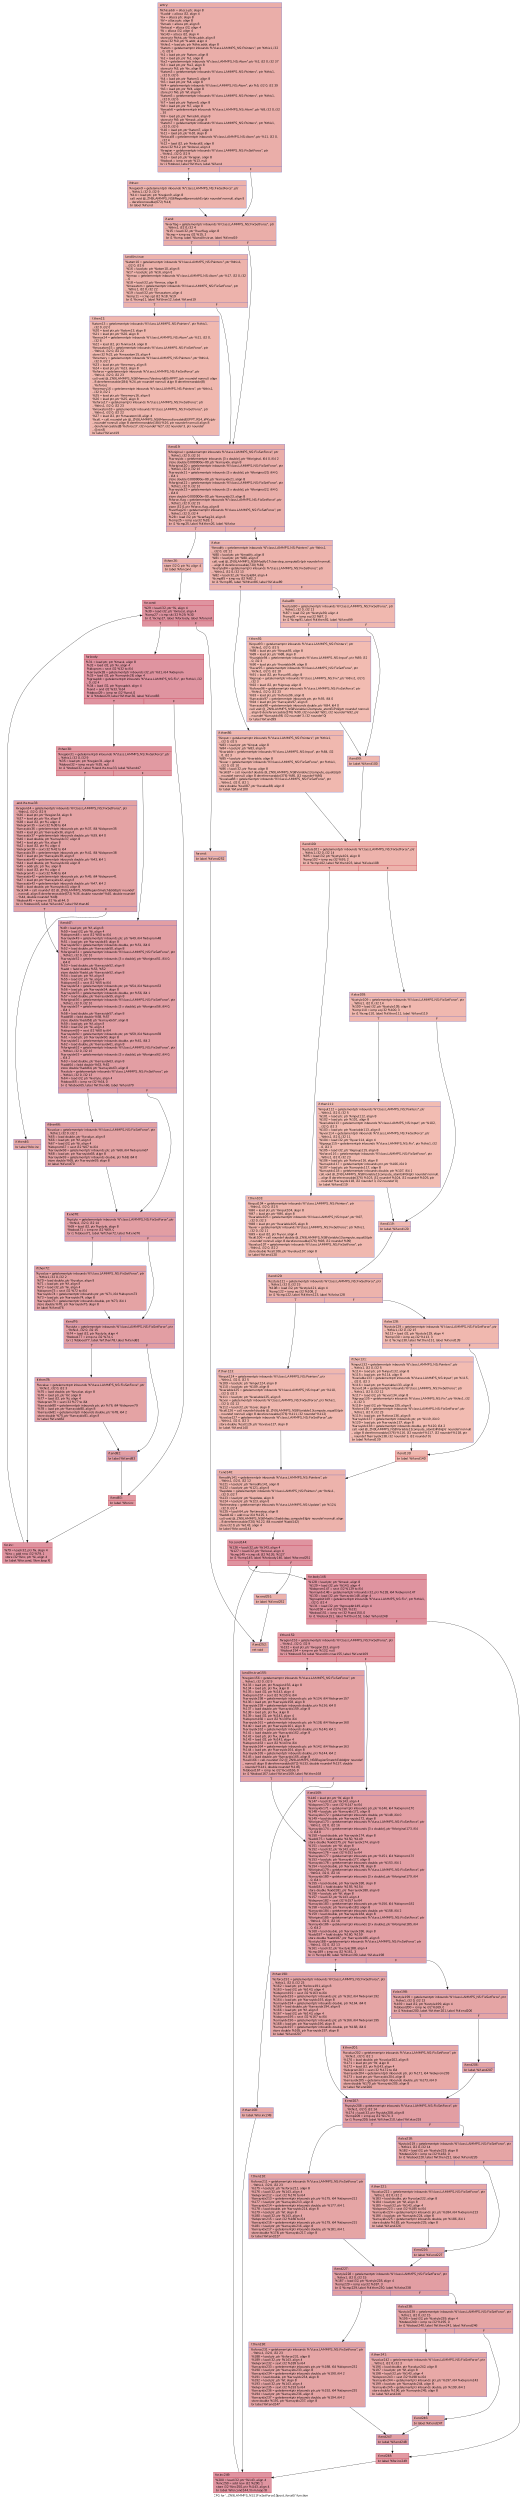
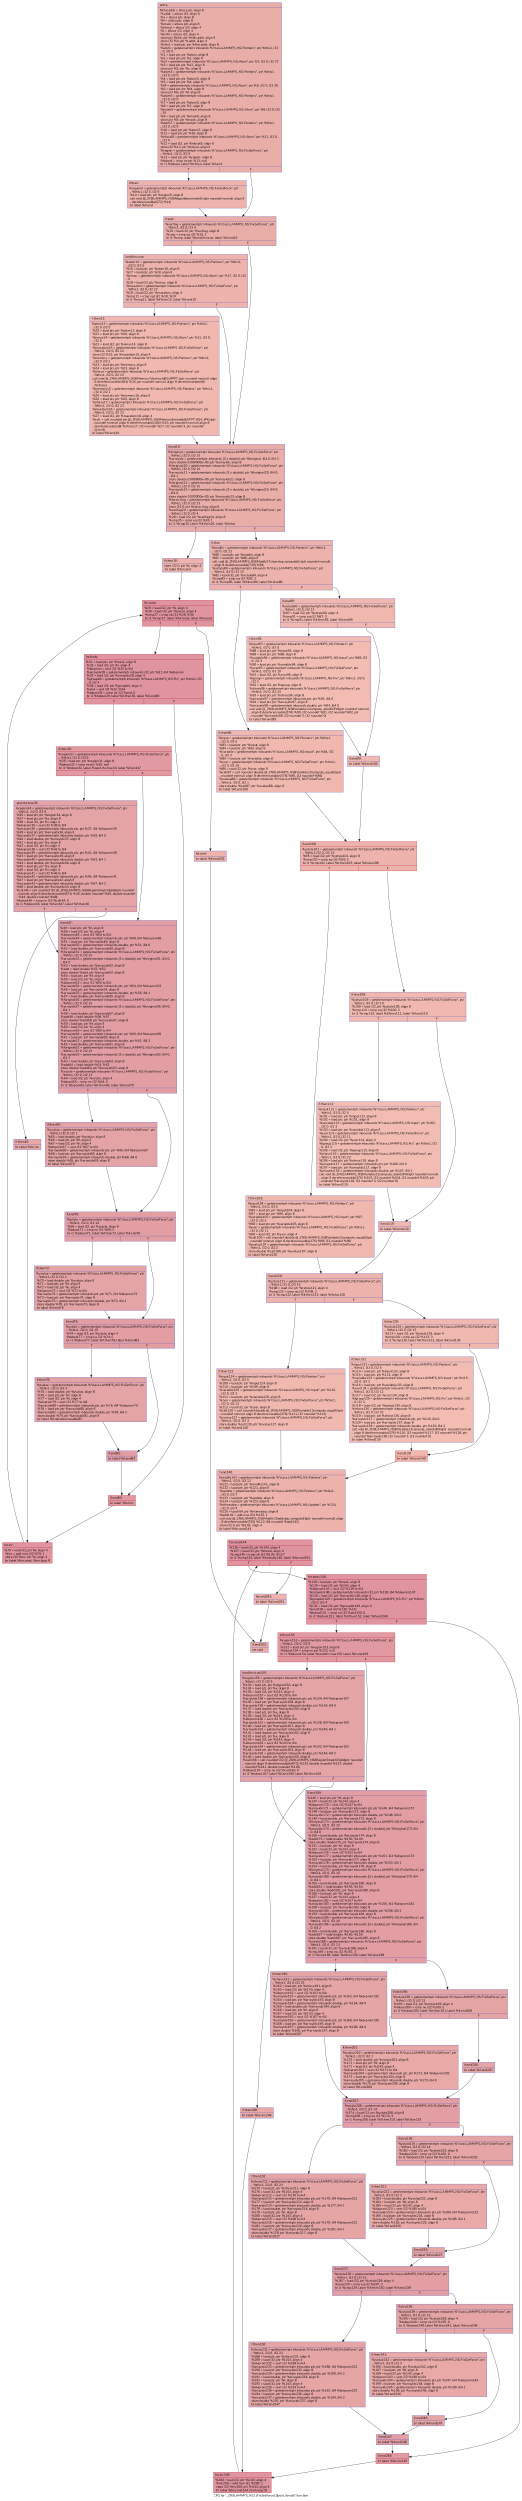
node "land.lhs.true33:": text "%45 = addr ptr, ptr %x, align 8" -> "%45 = load ptr, ptr %x, align 8"
node "if.then78:": text "br label %if.end82" -> "br label %if.dereferenceable82"
